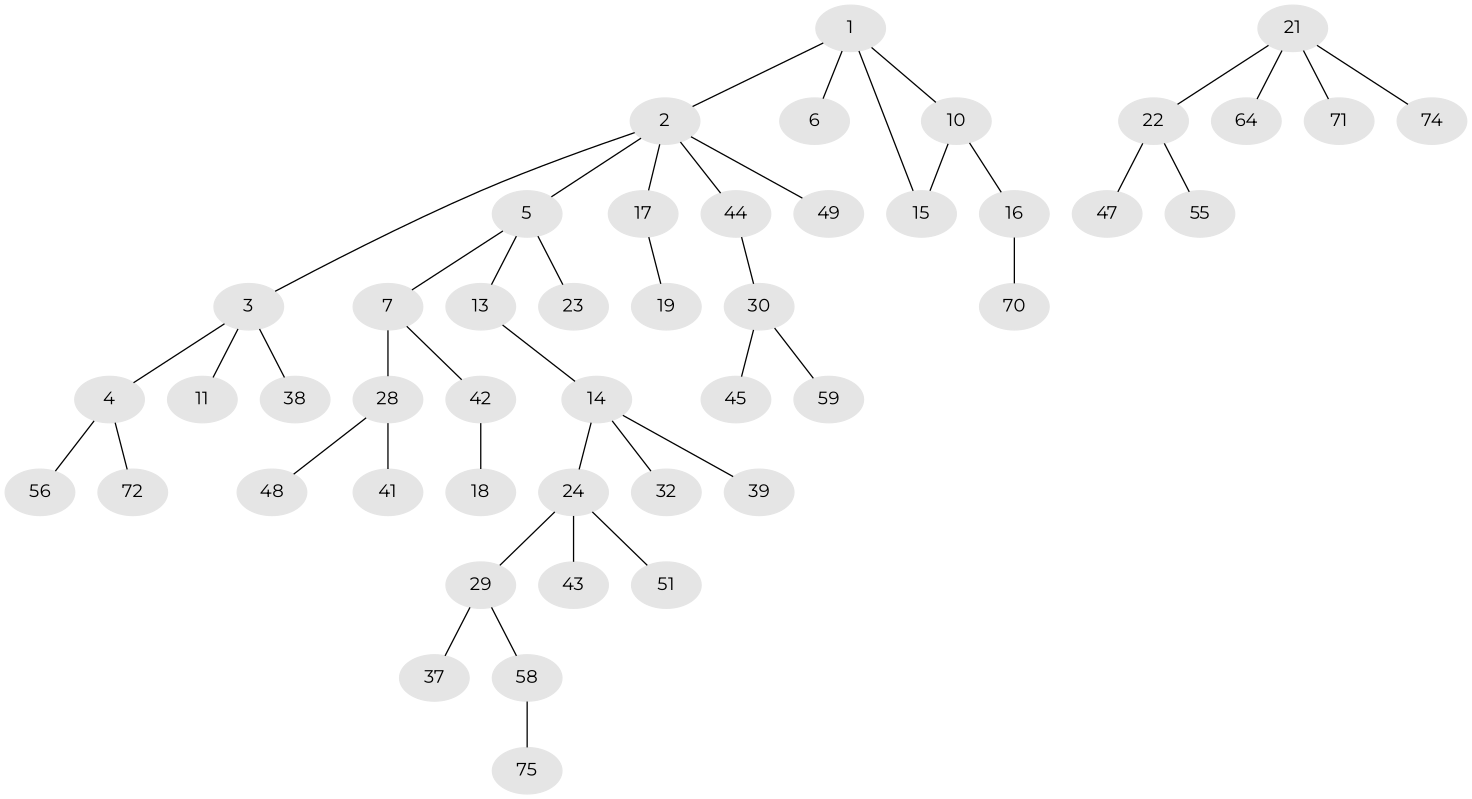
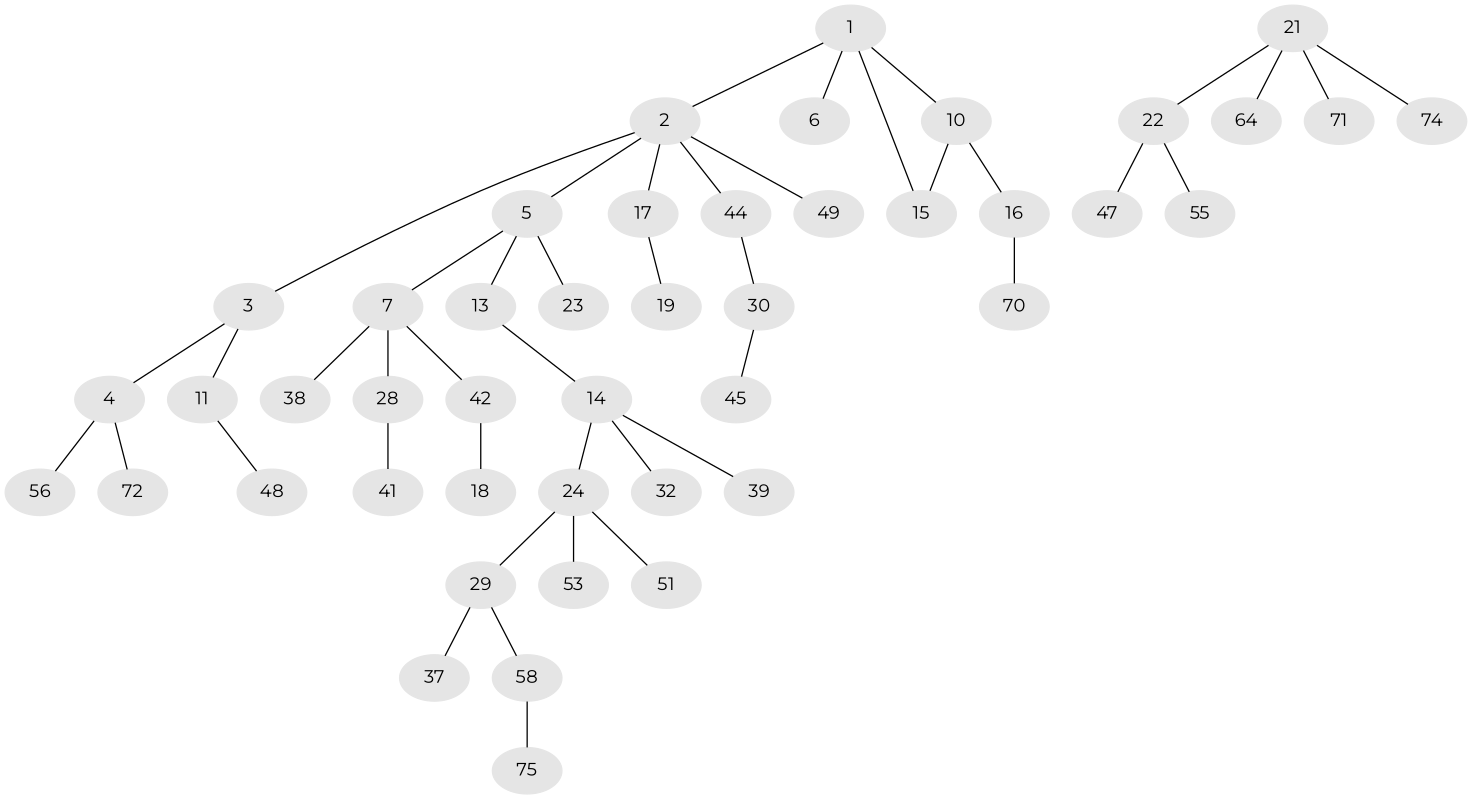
edge "3" -- "38": now "7" -- "38"
node "59": removed
edge "28" -- "48": now "11" -- "48"
node "43": label "43" -> "53"
